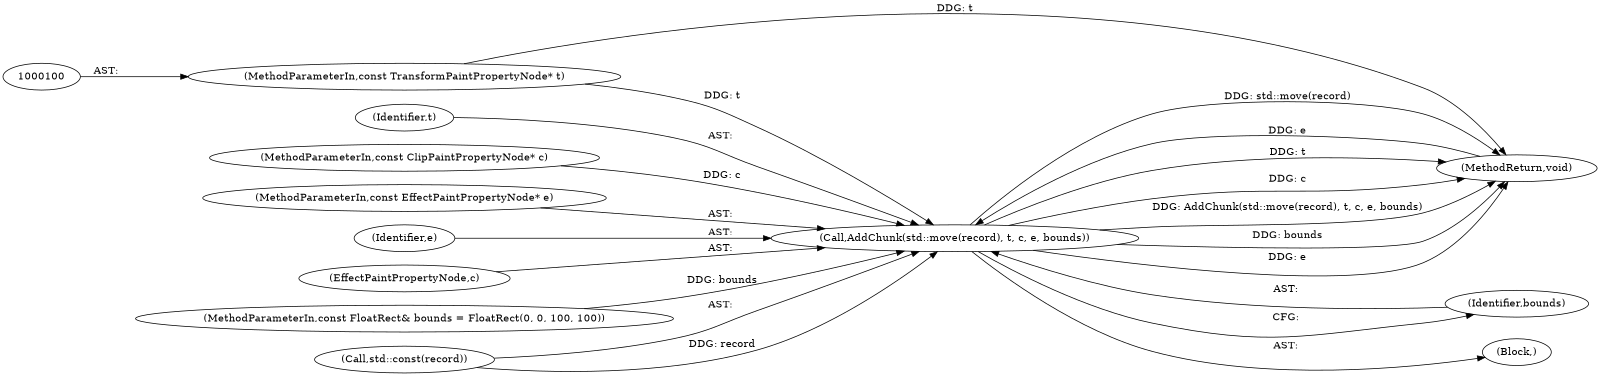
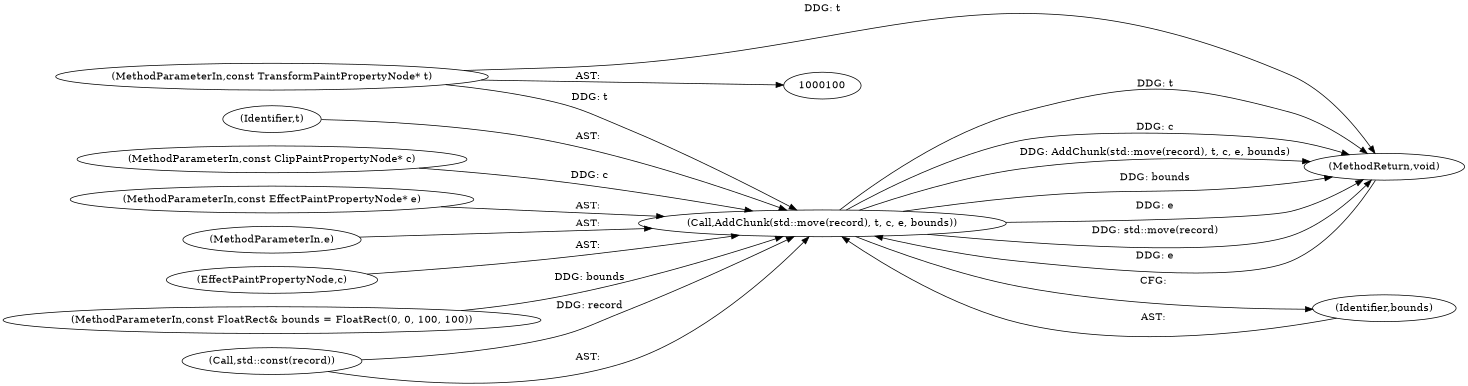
edge "1000100" -> "(MethodParameterIn,const TransformPaintPropertyNode* t)": reversed
node "(Identifier,e)": label "(Identifier,e)" -> "(MethodParameterIn,e)"
node "(Block,)": removed
